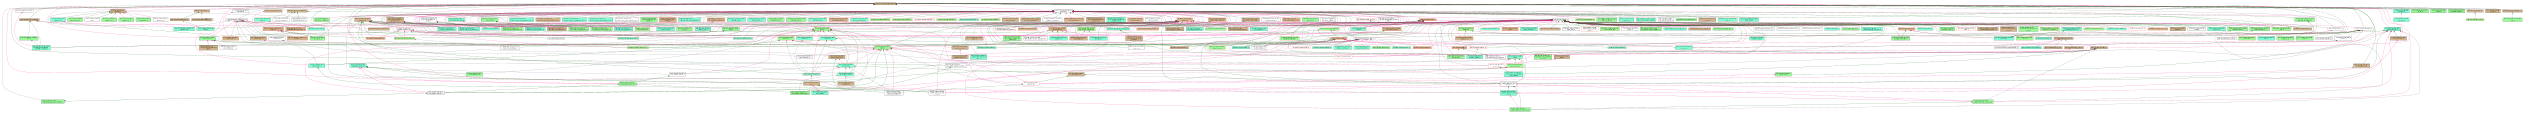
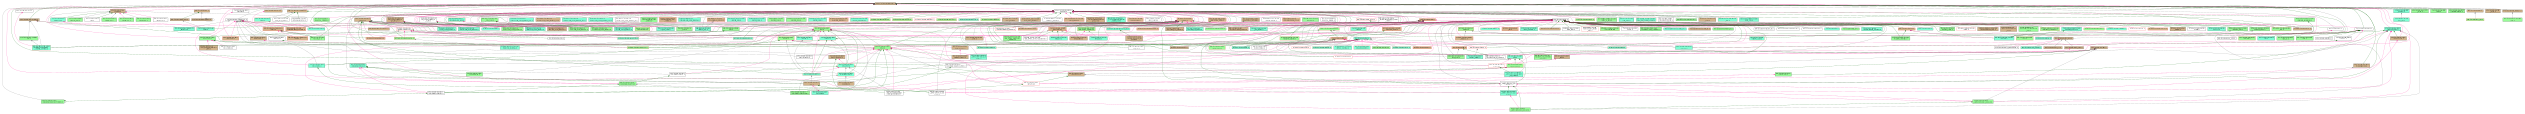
node "sys/include/xtimer.h": fillcolor white -> aquamarine
node "drivers/mrf24j40/include /mrf24j40_internal.h": fillcolor white -> aquamarine
